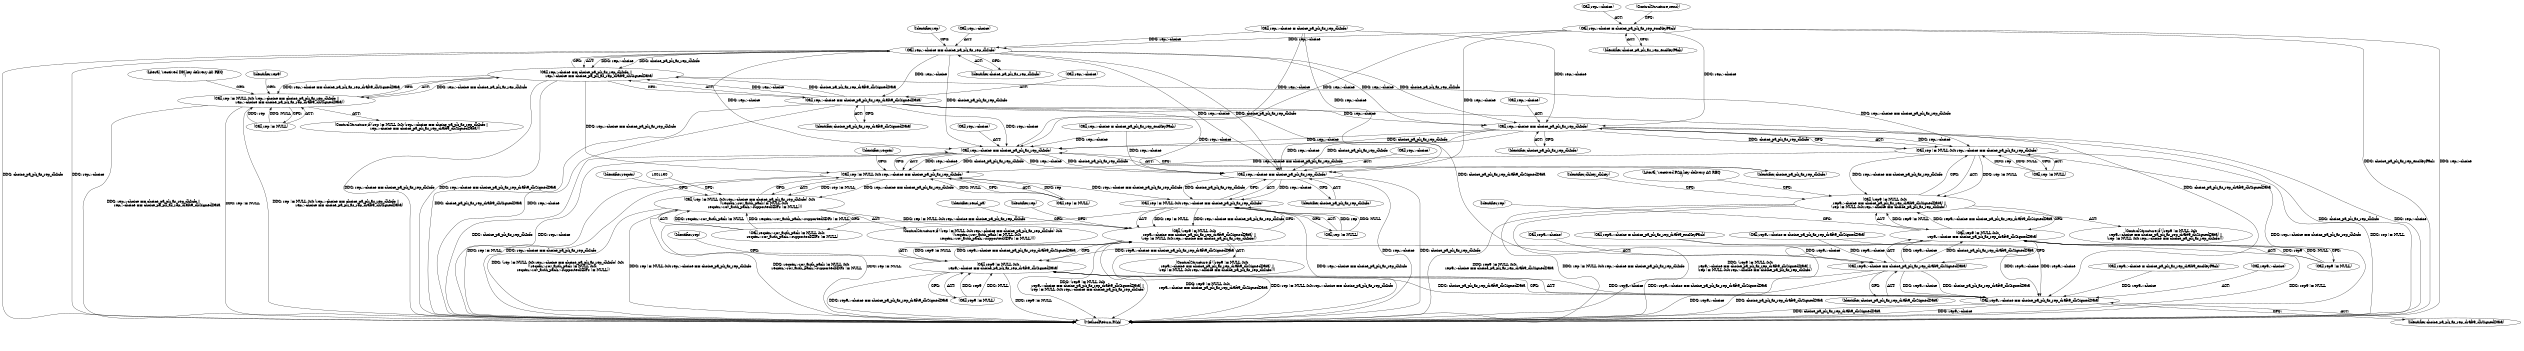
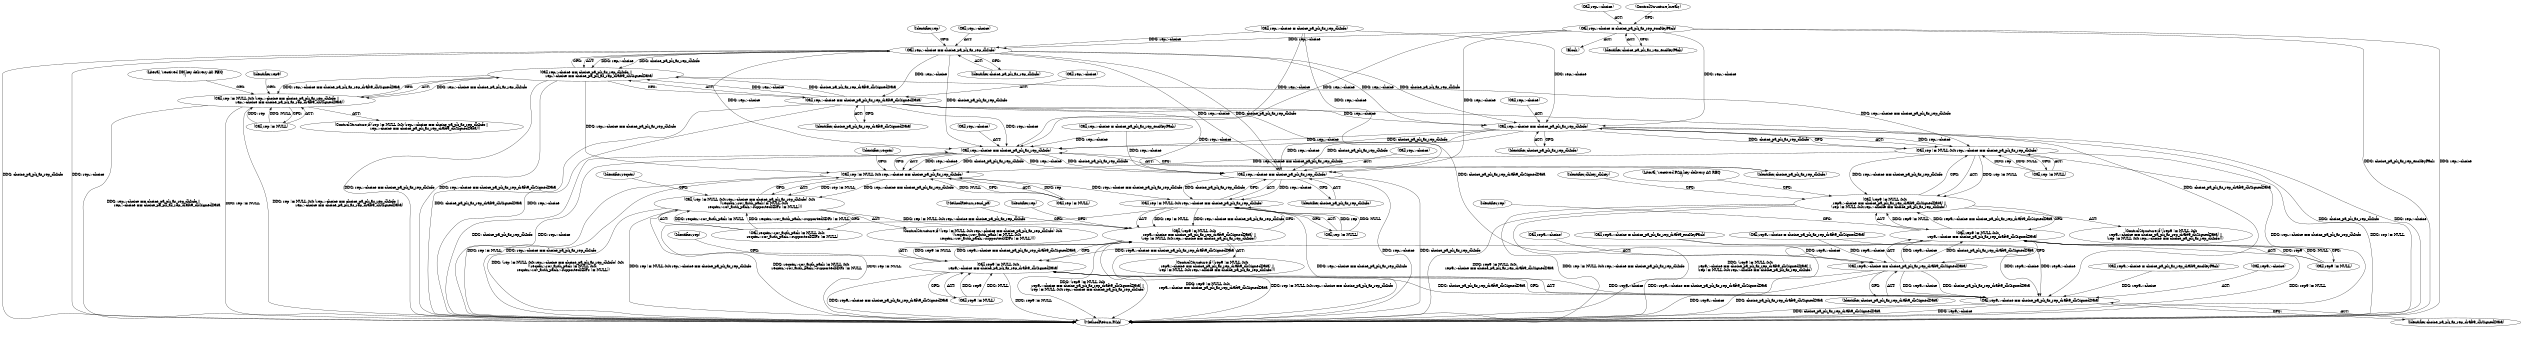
node "(ControlStructure,send;)": label "(ControlStructure,send;)" -> "(ControlStructure,break;)"
node "(Block,)": added
node "1001130": removed
node "(Identifier,send_pa)": label "(Identifier,send_pa)" -> "(MethodReturn,send_pa)"
